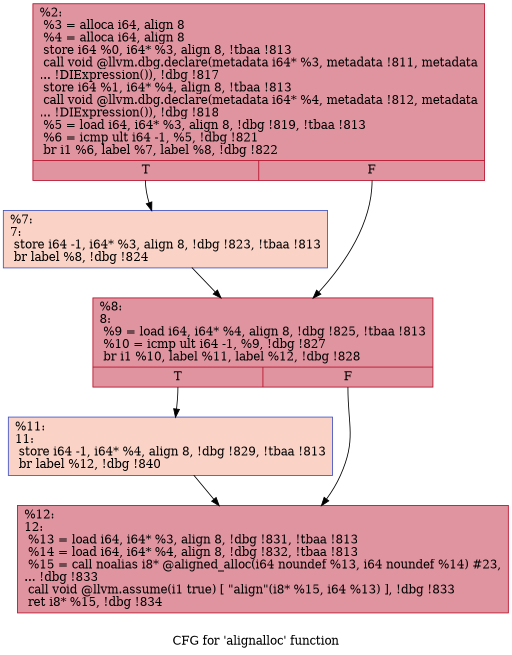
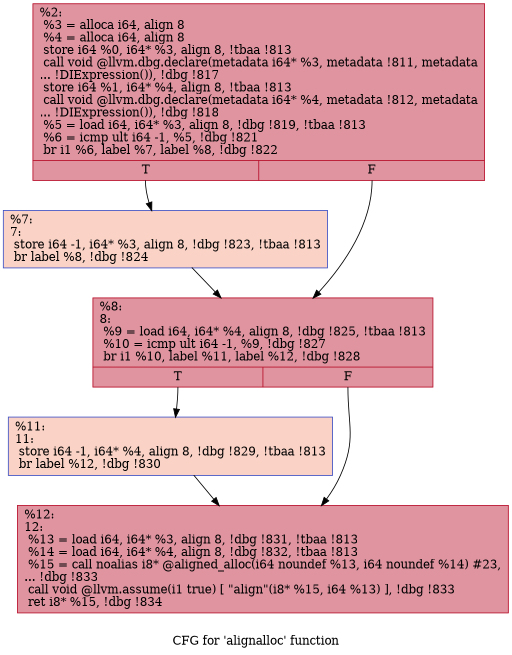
node "%11:": text "br label %12, !dbg !840" -> "br label %12, !dbg !830"
